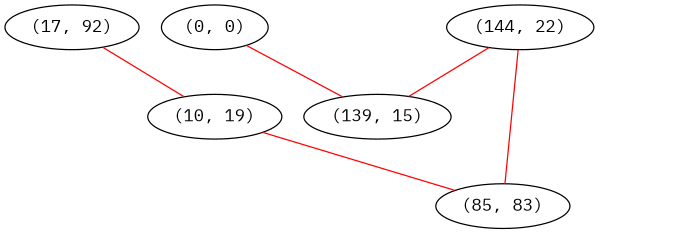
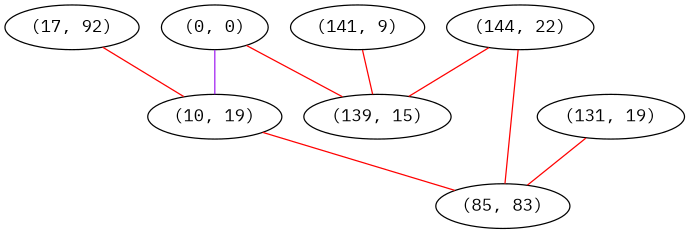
node "(141, 9)": added
edge "(0, 0)" -- "(10, 19)": added
node "(131, 19)": added
